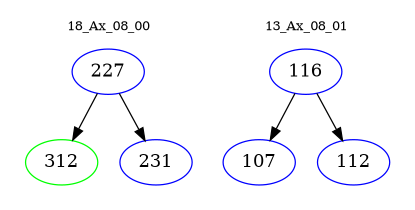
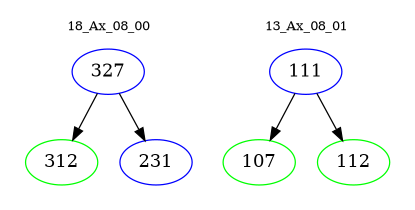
node "227": label "227" -> "327"
node "116": label "116" -> "111"
node "107": color blue -> green
node "112": color blue -> green
